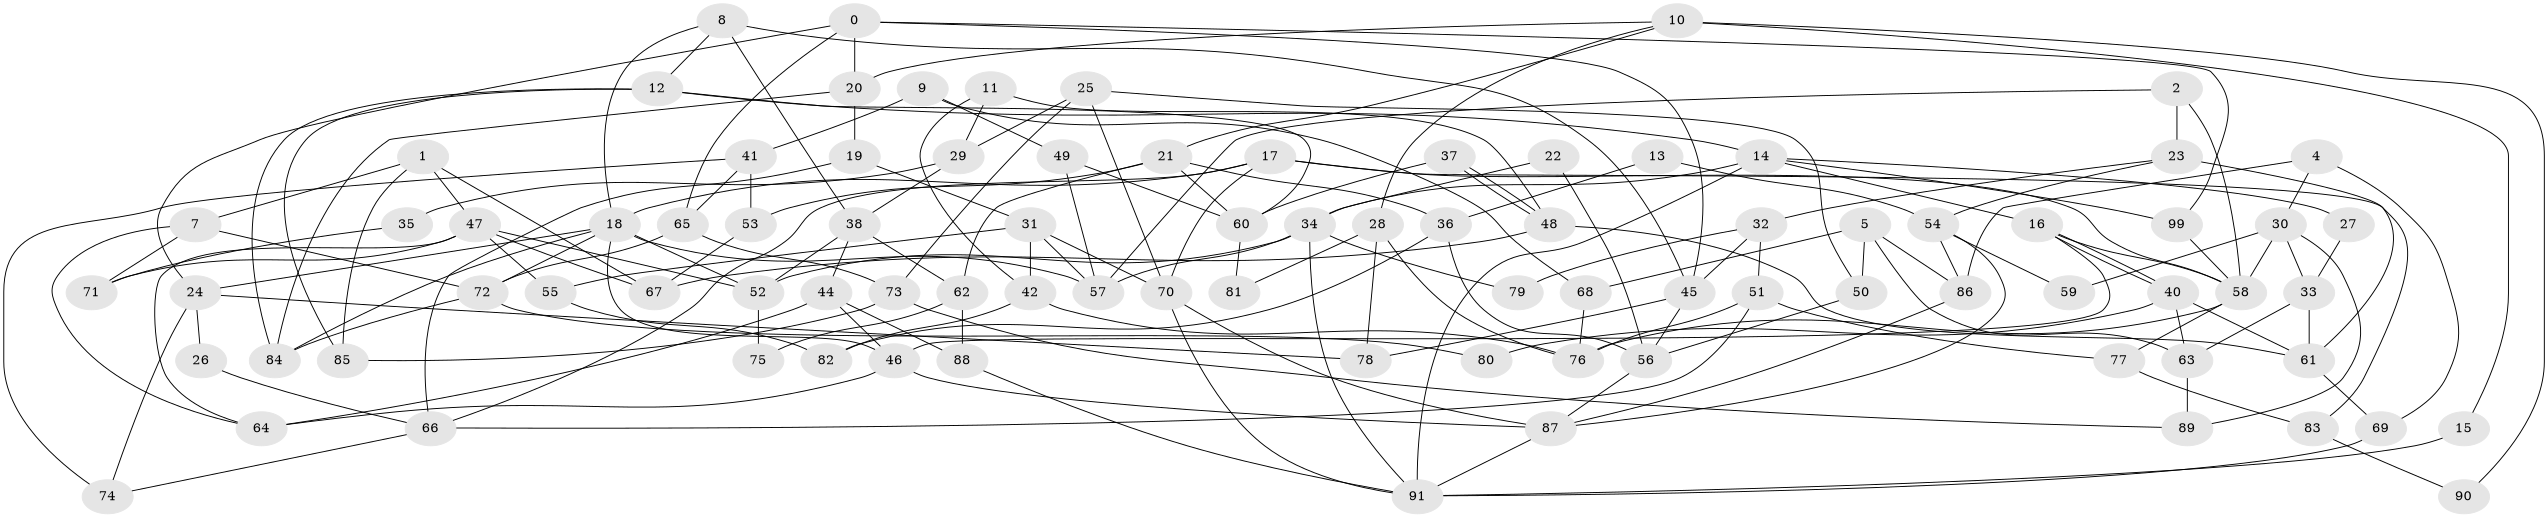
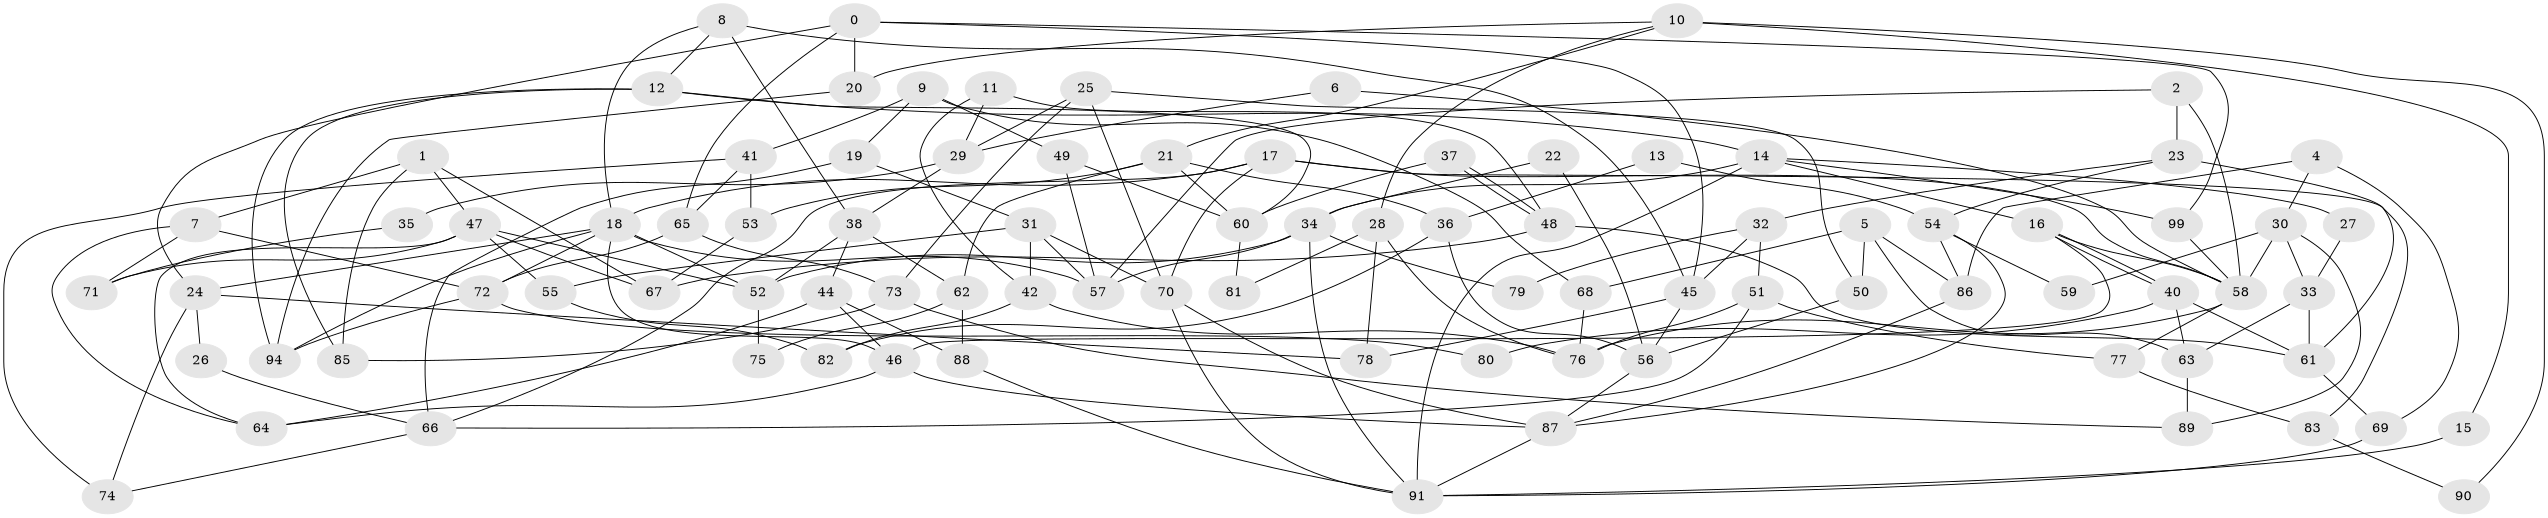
node "6": added
edge "20" -- "19": now "9" -- "19"
node "84": label "84" -> "94"
